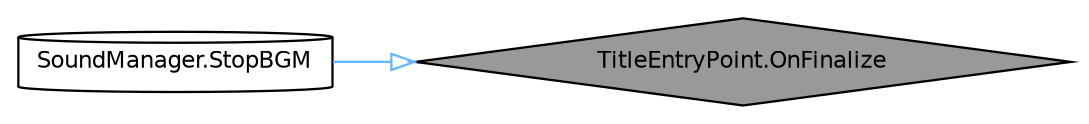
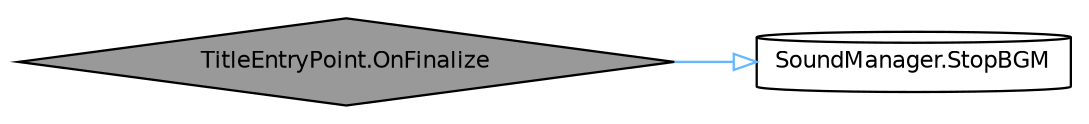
edge "SoundManager.StopBGM" -> "TitleEntryPoint.OnFinalize": reversed
